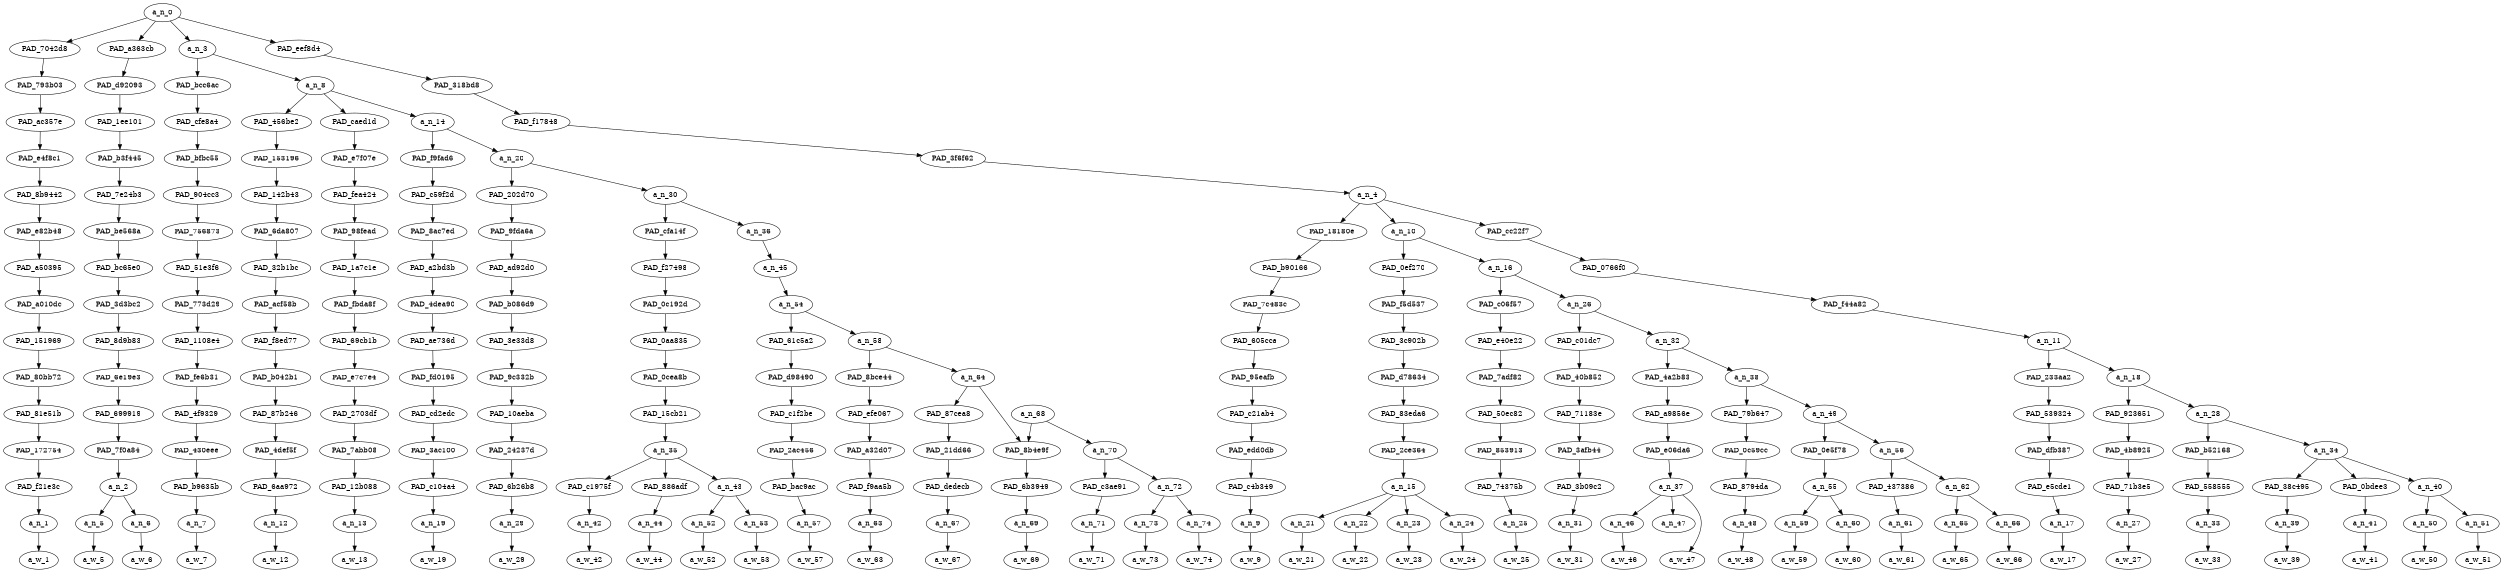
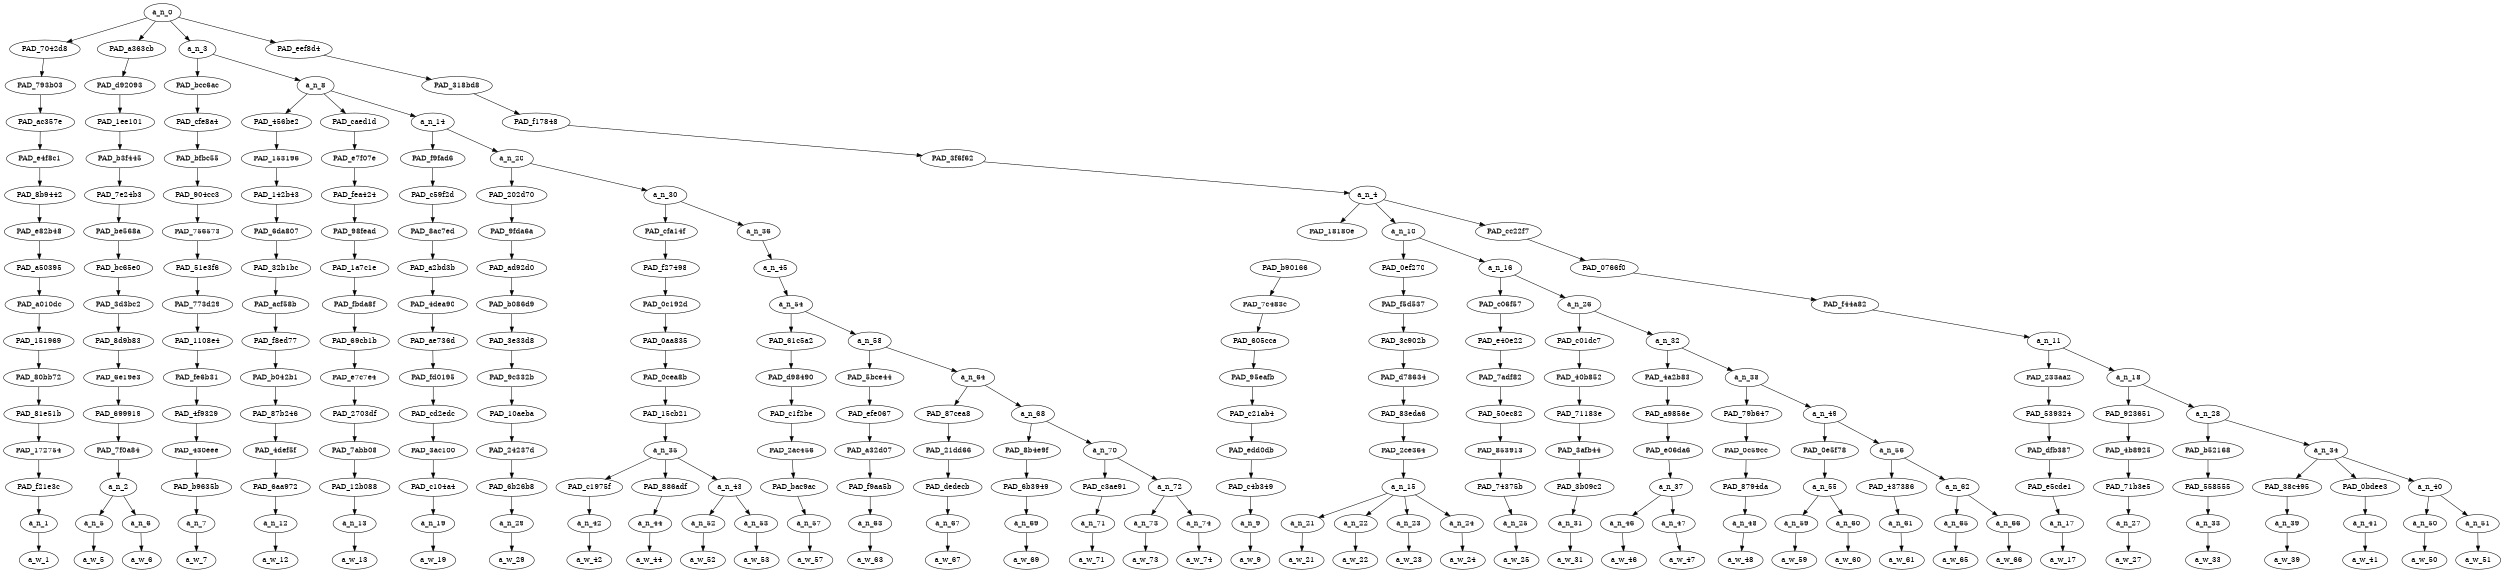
node "PAD_756873": label "PAD_756873" -> "PAD_756573"
edge "PAD_18180e" -> "PAD_b90166": removed
node "PAD_8bce44": label "PAD_8bce44" -> "PAD_5bce44"
edge "a_n_64" -> "PAD_8b4e9f": now "a_n_64" -> "a_n_68"
edge "a_n_37" -> "a_w_47": now "a_n_47" -> "a_w_47"
